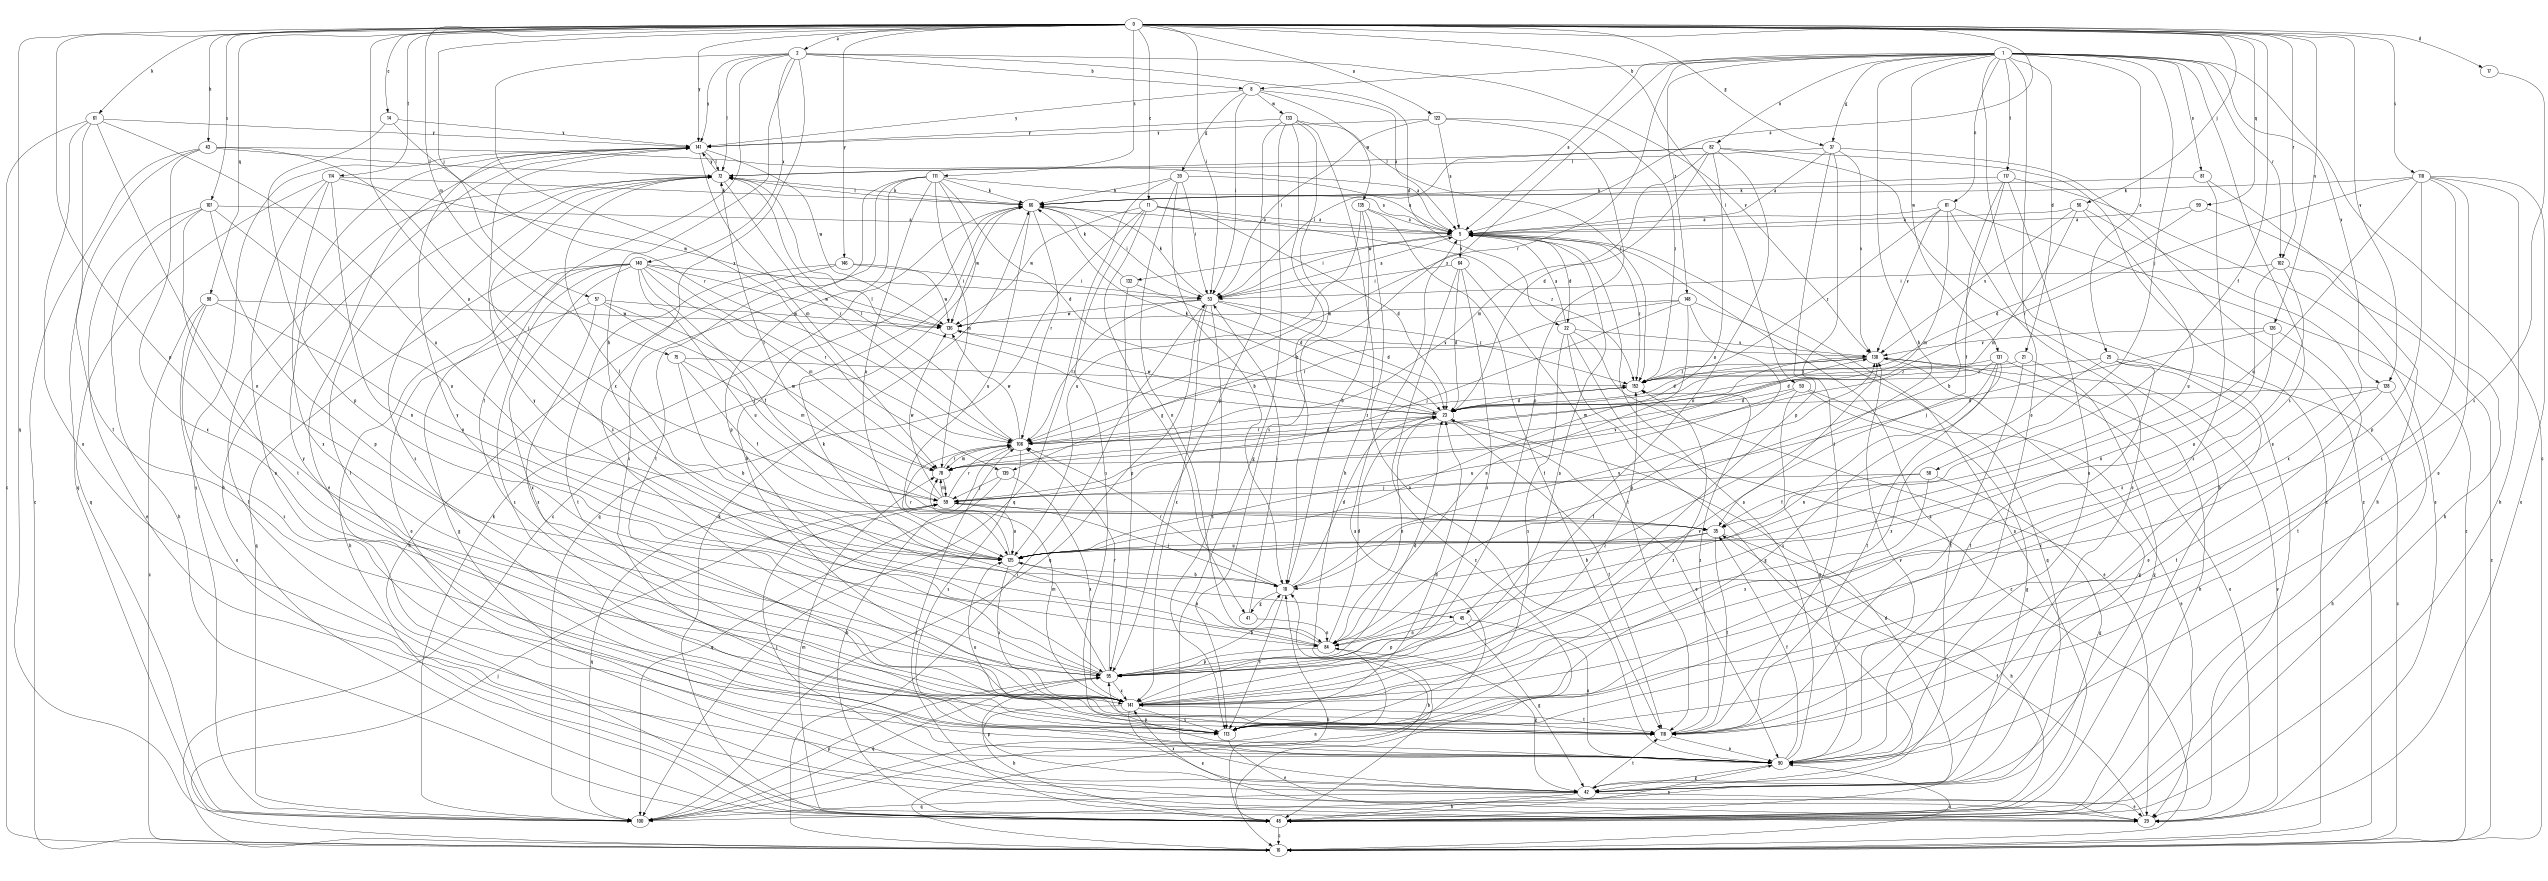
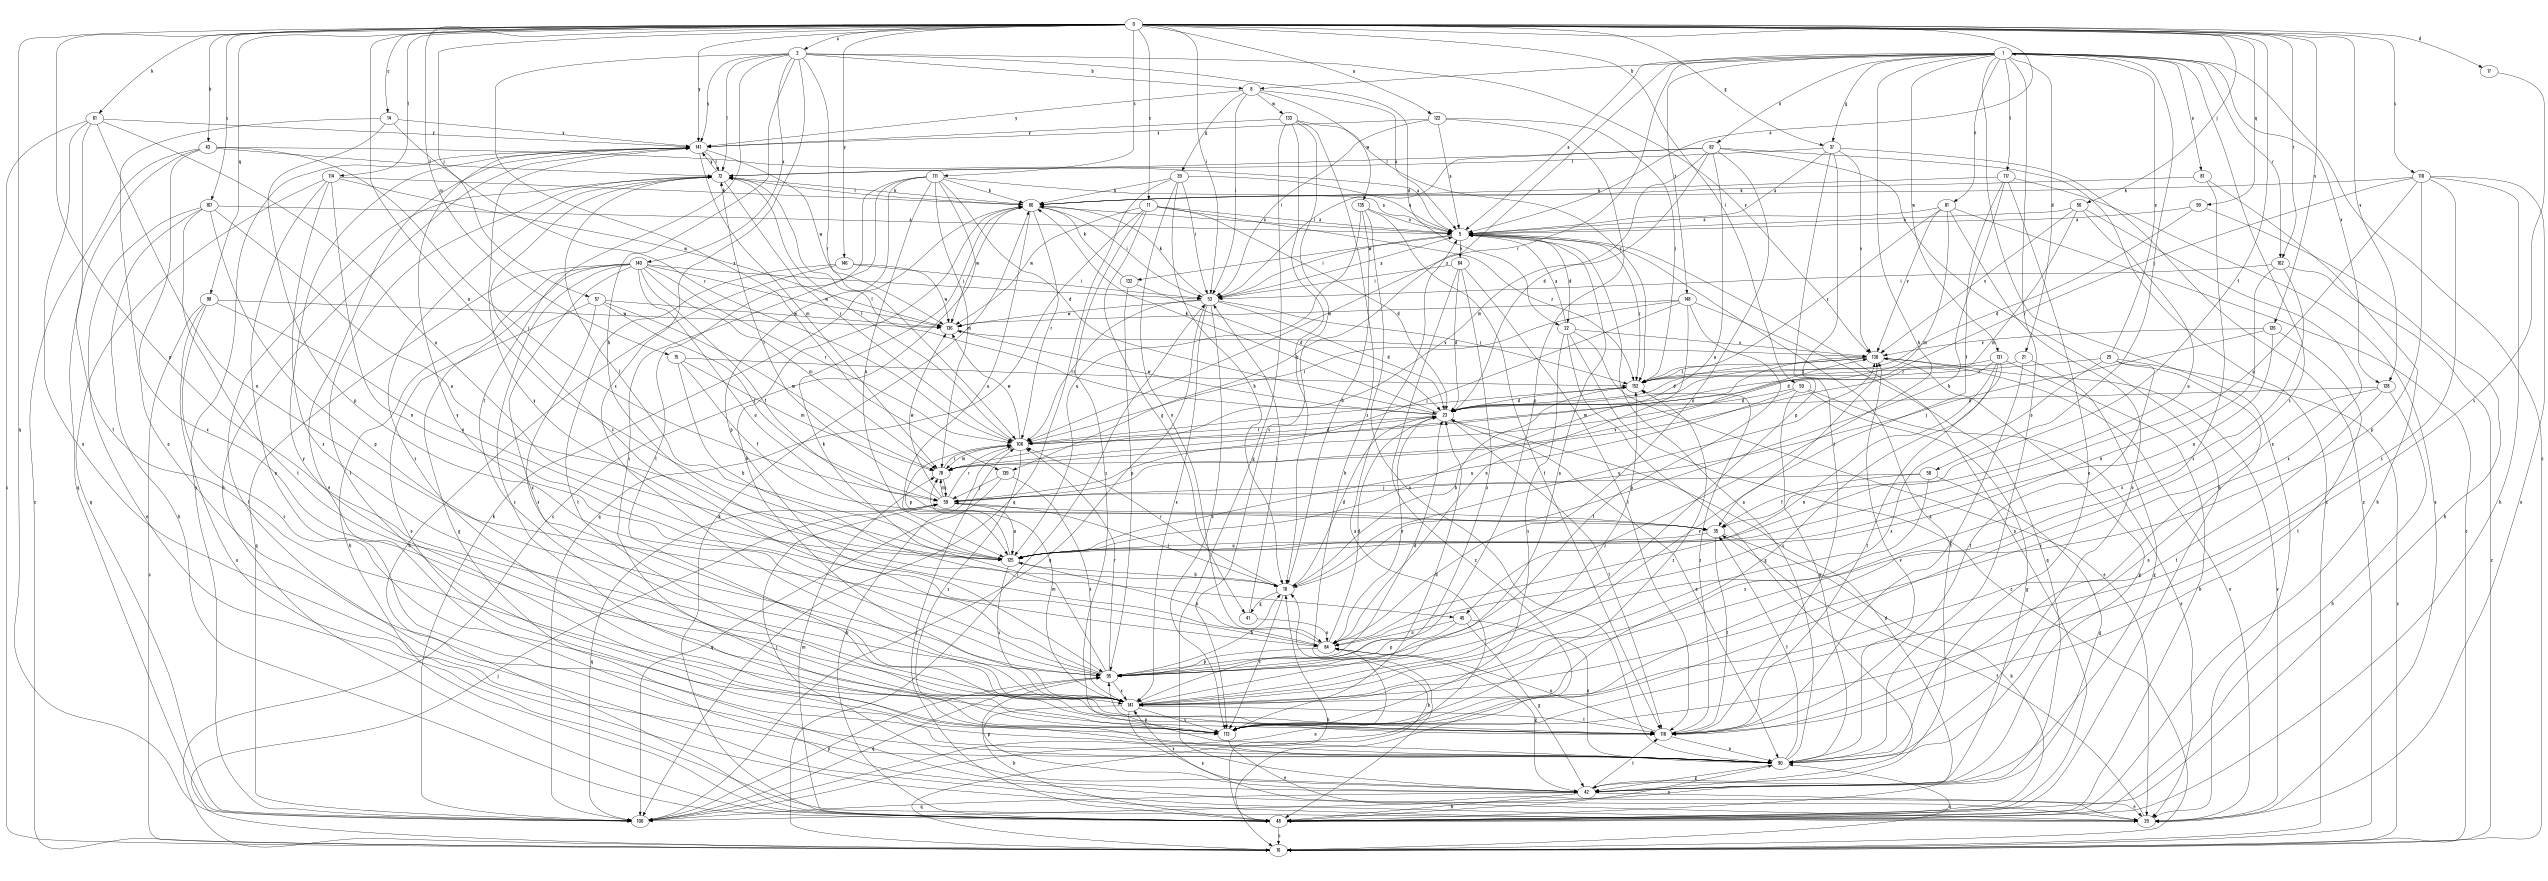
edge "1" -> "25": reversed
edge "2" -> "106": added, label "r"
edge "133" -> "95": removed, label "p"
edge "125" -> "106": label "r" -> "p"
edge "35" -> "10": now "152" -> "10"
edge "110" -> "90": now "14" -> "90"
edge "118" -> "125": now "118" -> "84"
